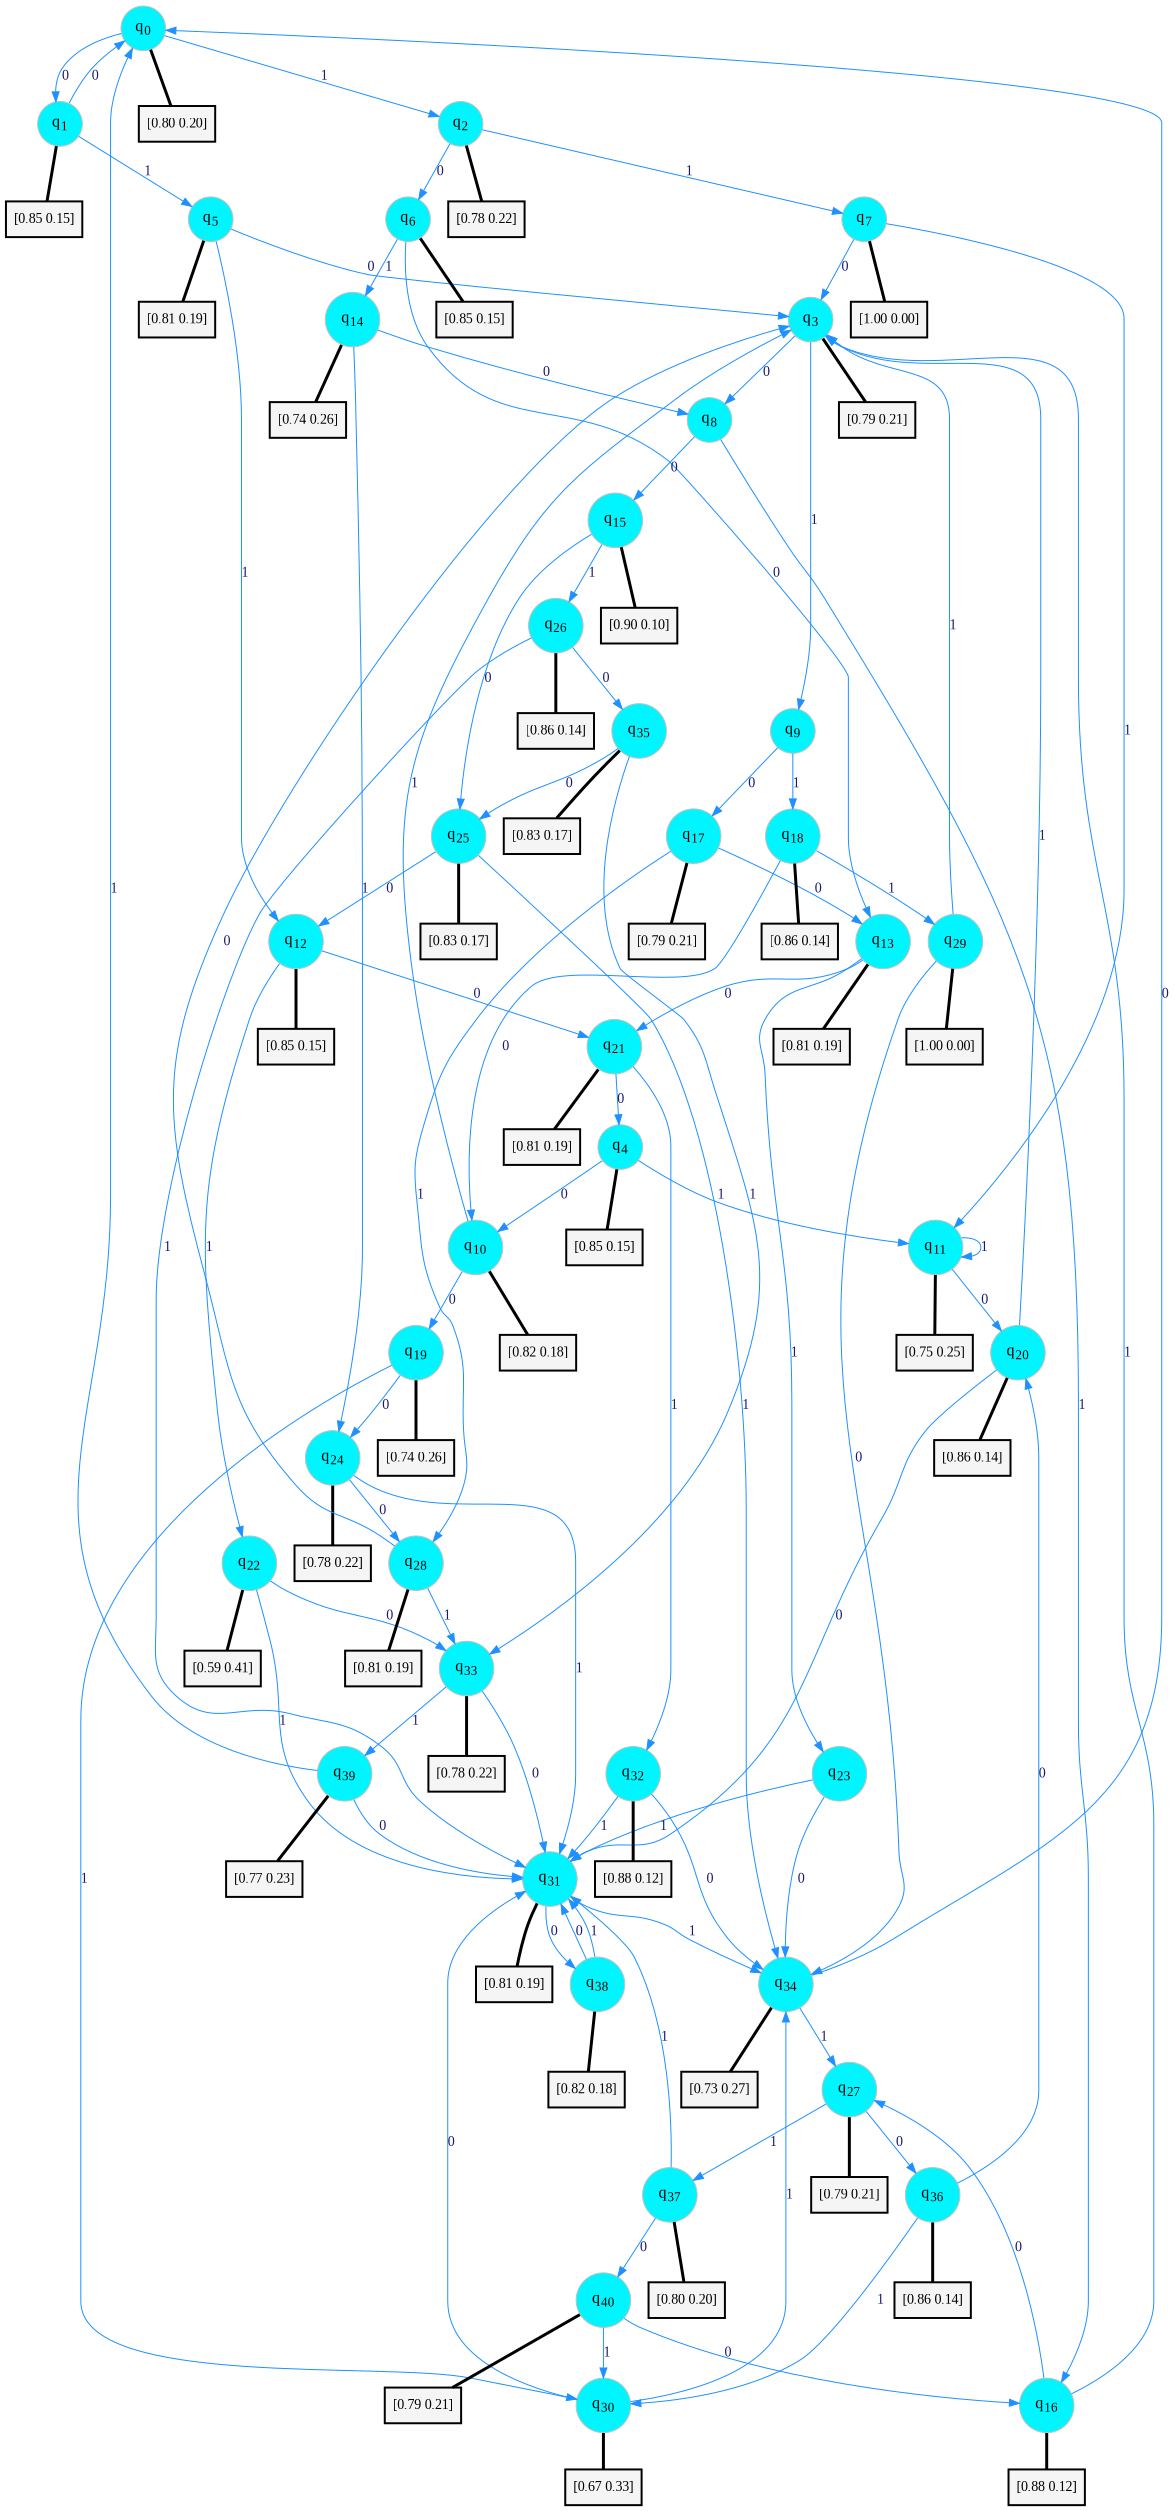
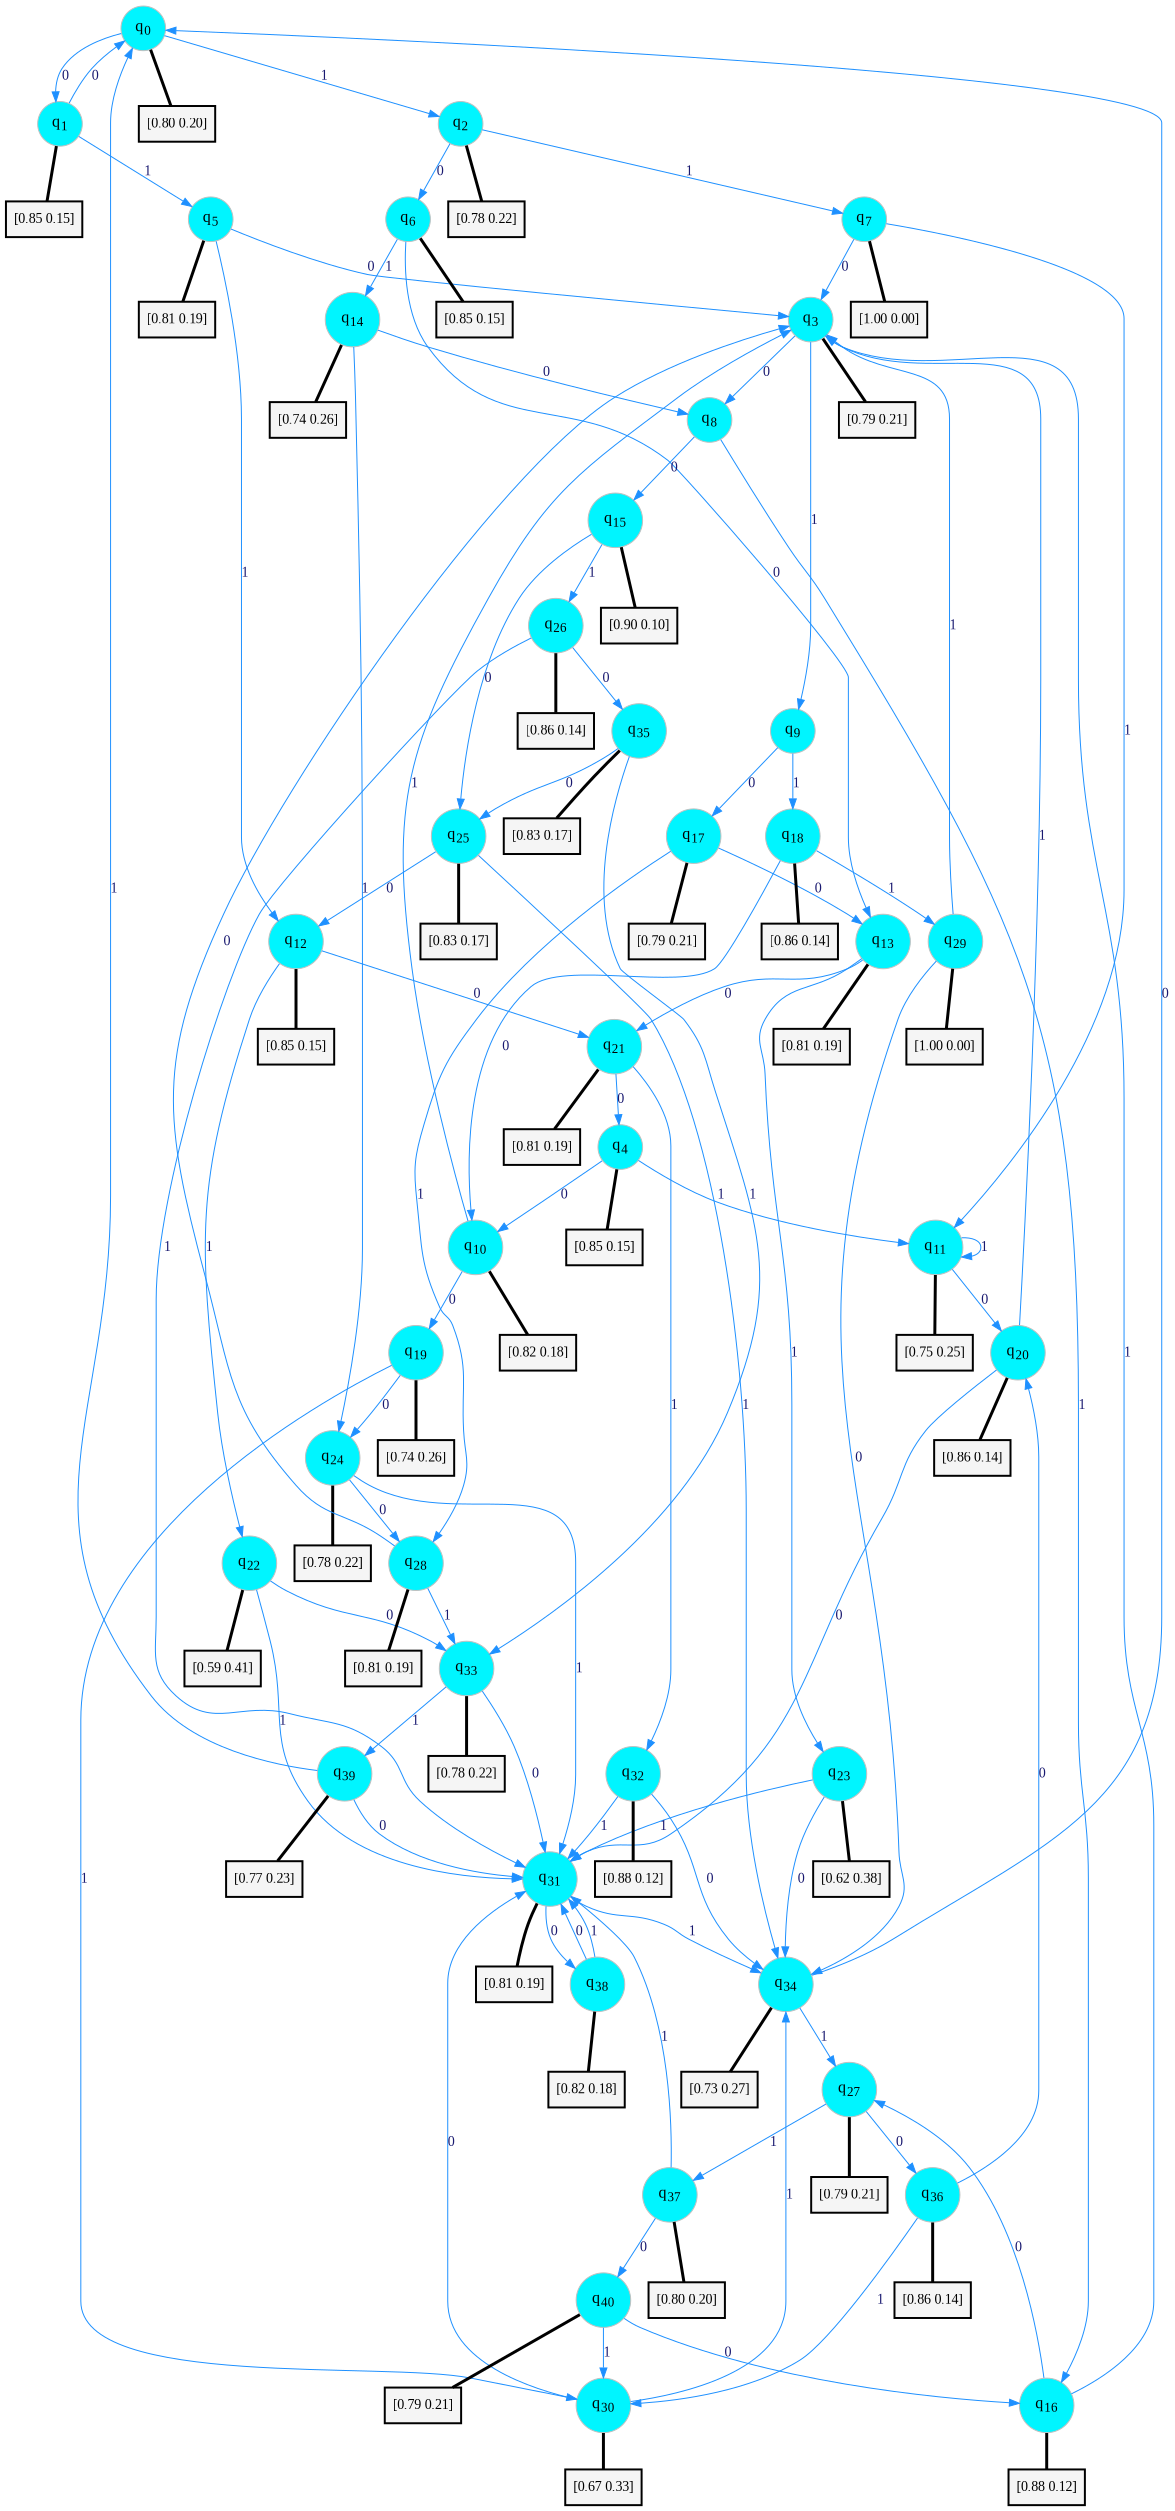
node "[0.62 0.38]": added
